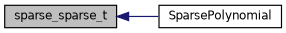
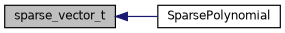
node "sparse_sparse_t": label "sparse_sparse_t" -> "sparse_vector_t"
